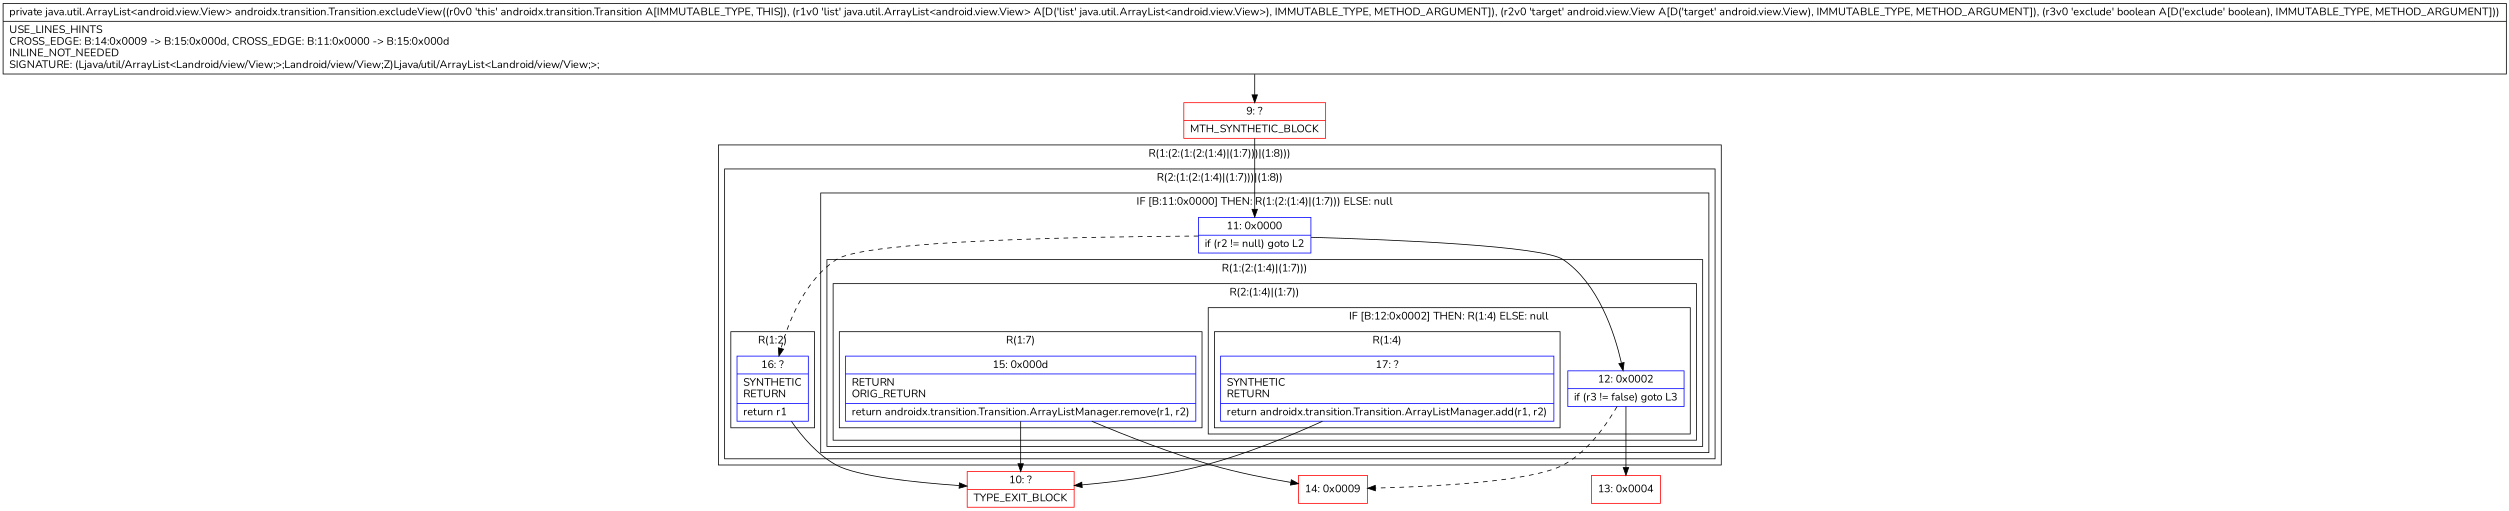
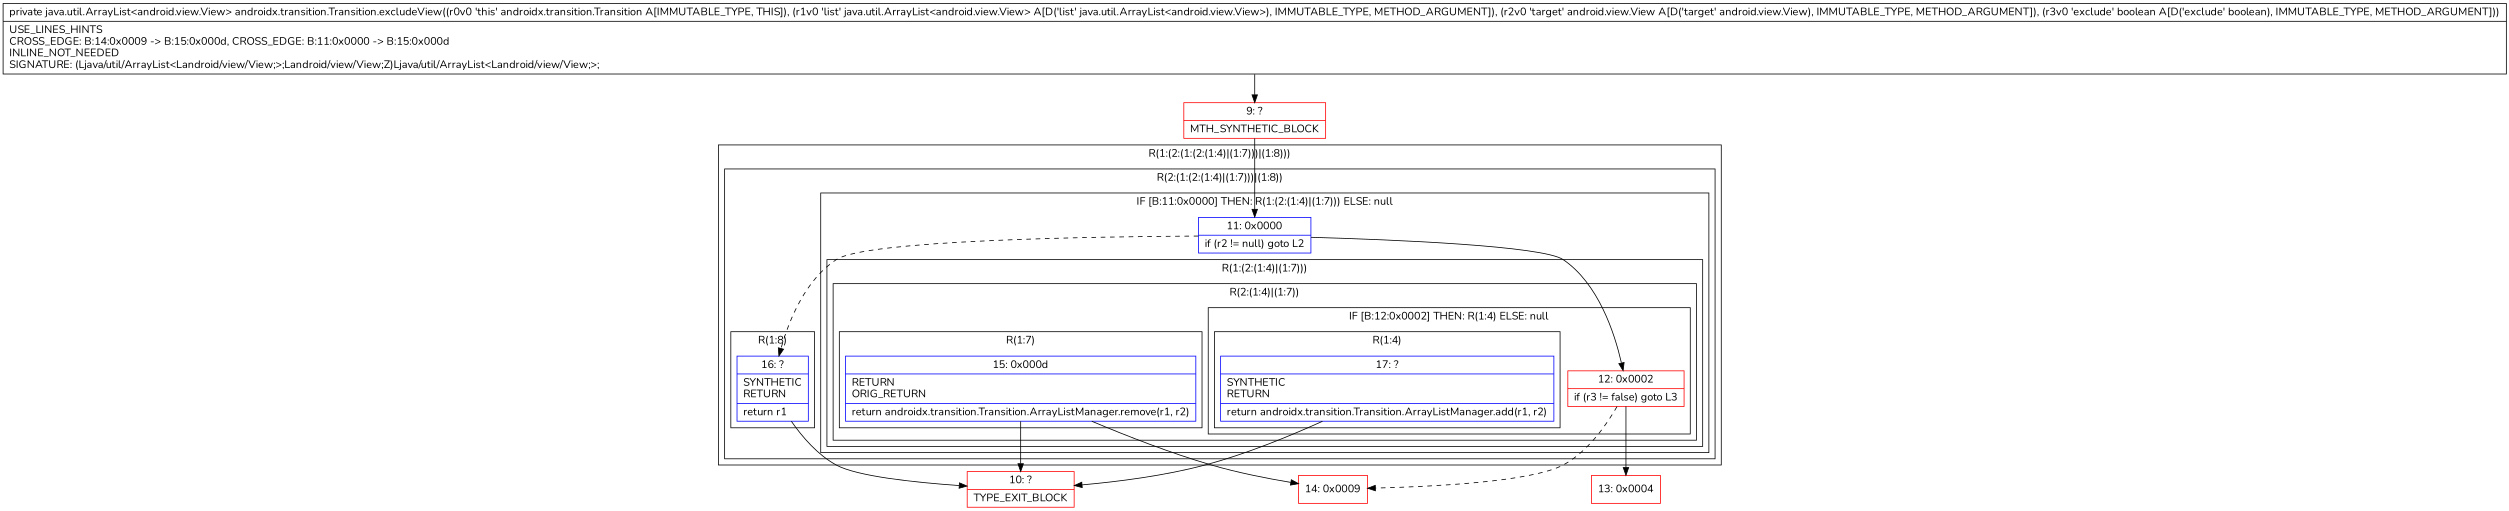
cluster "R(1:2)": label "R(1:2)" -> "R(1:8)"
node "12: 0x0002": color blue -> red
